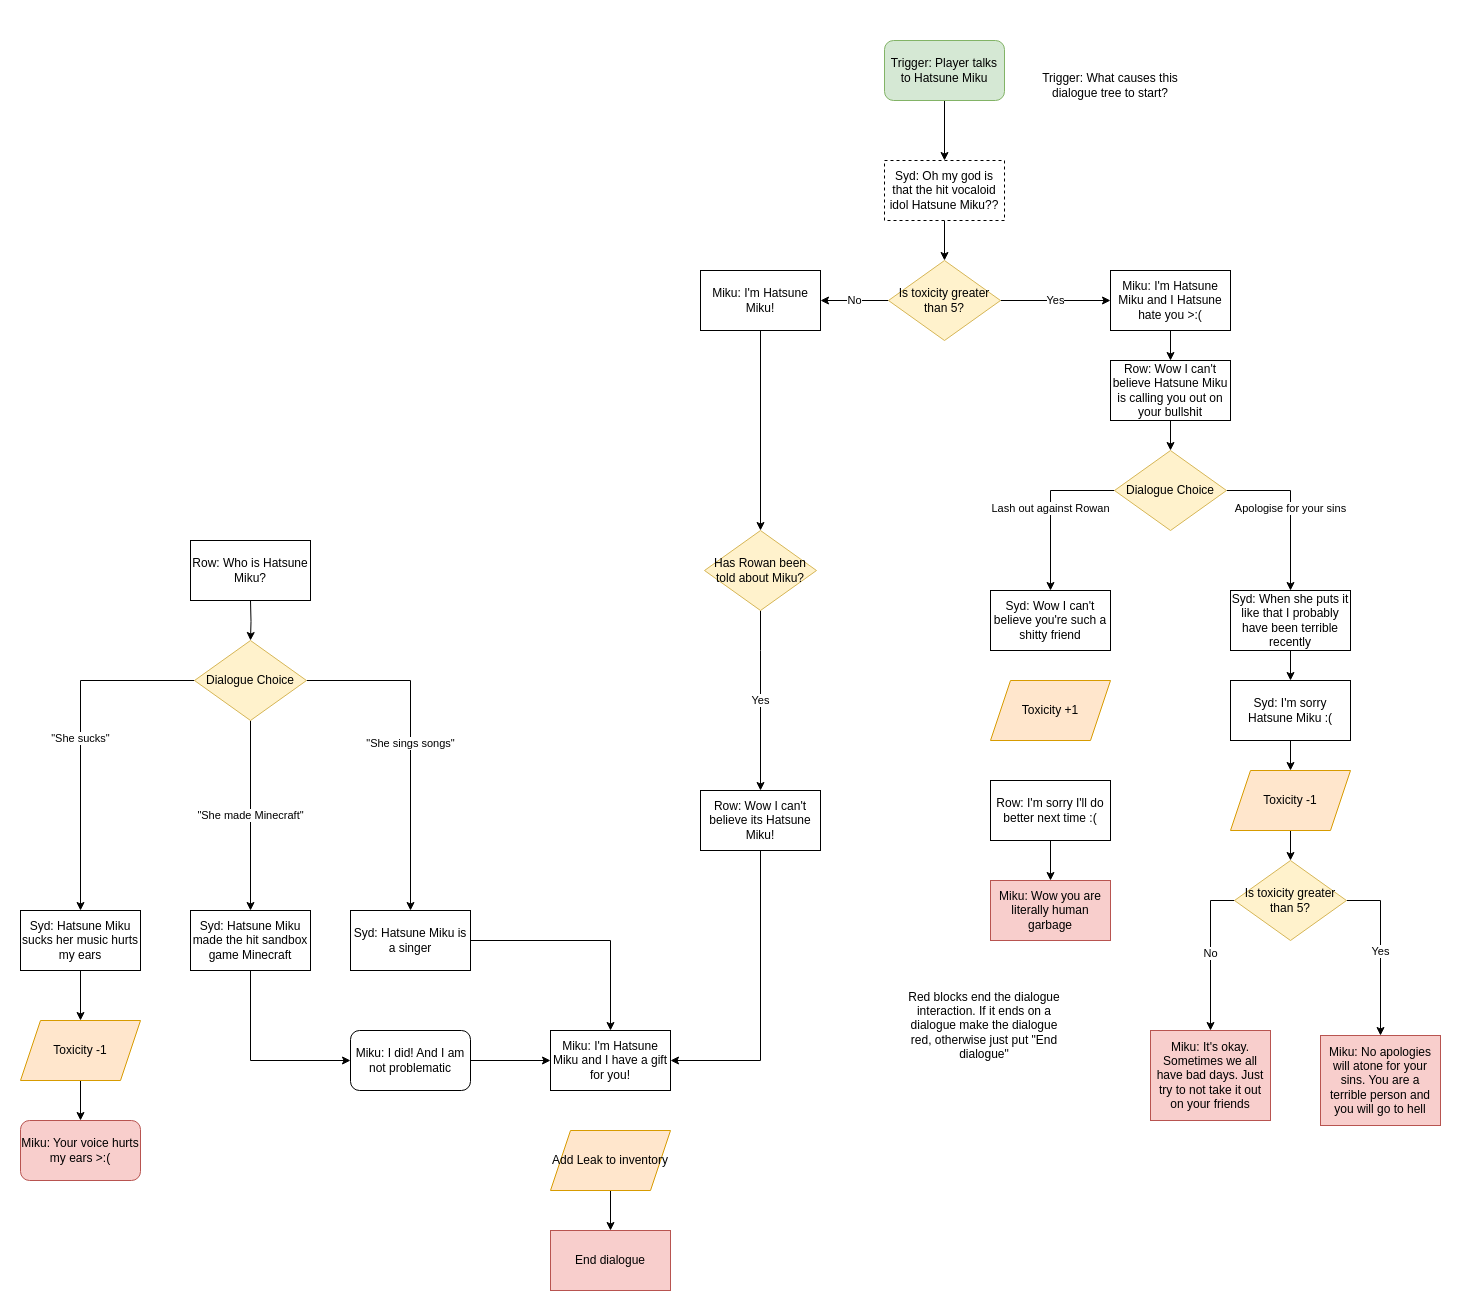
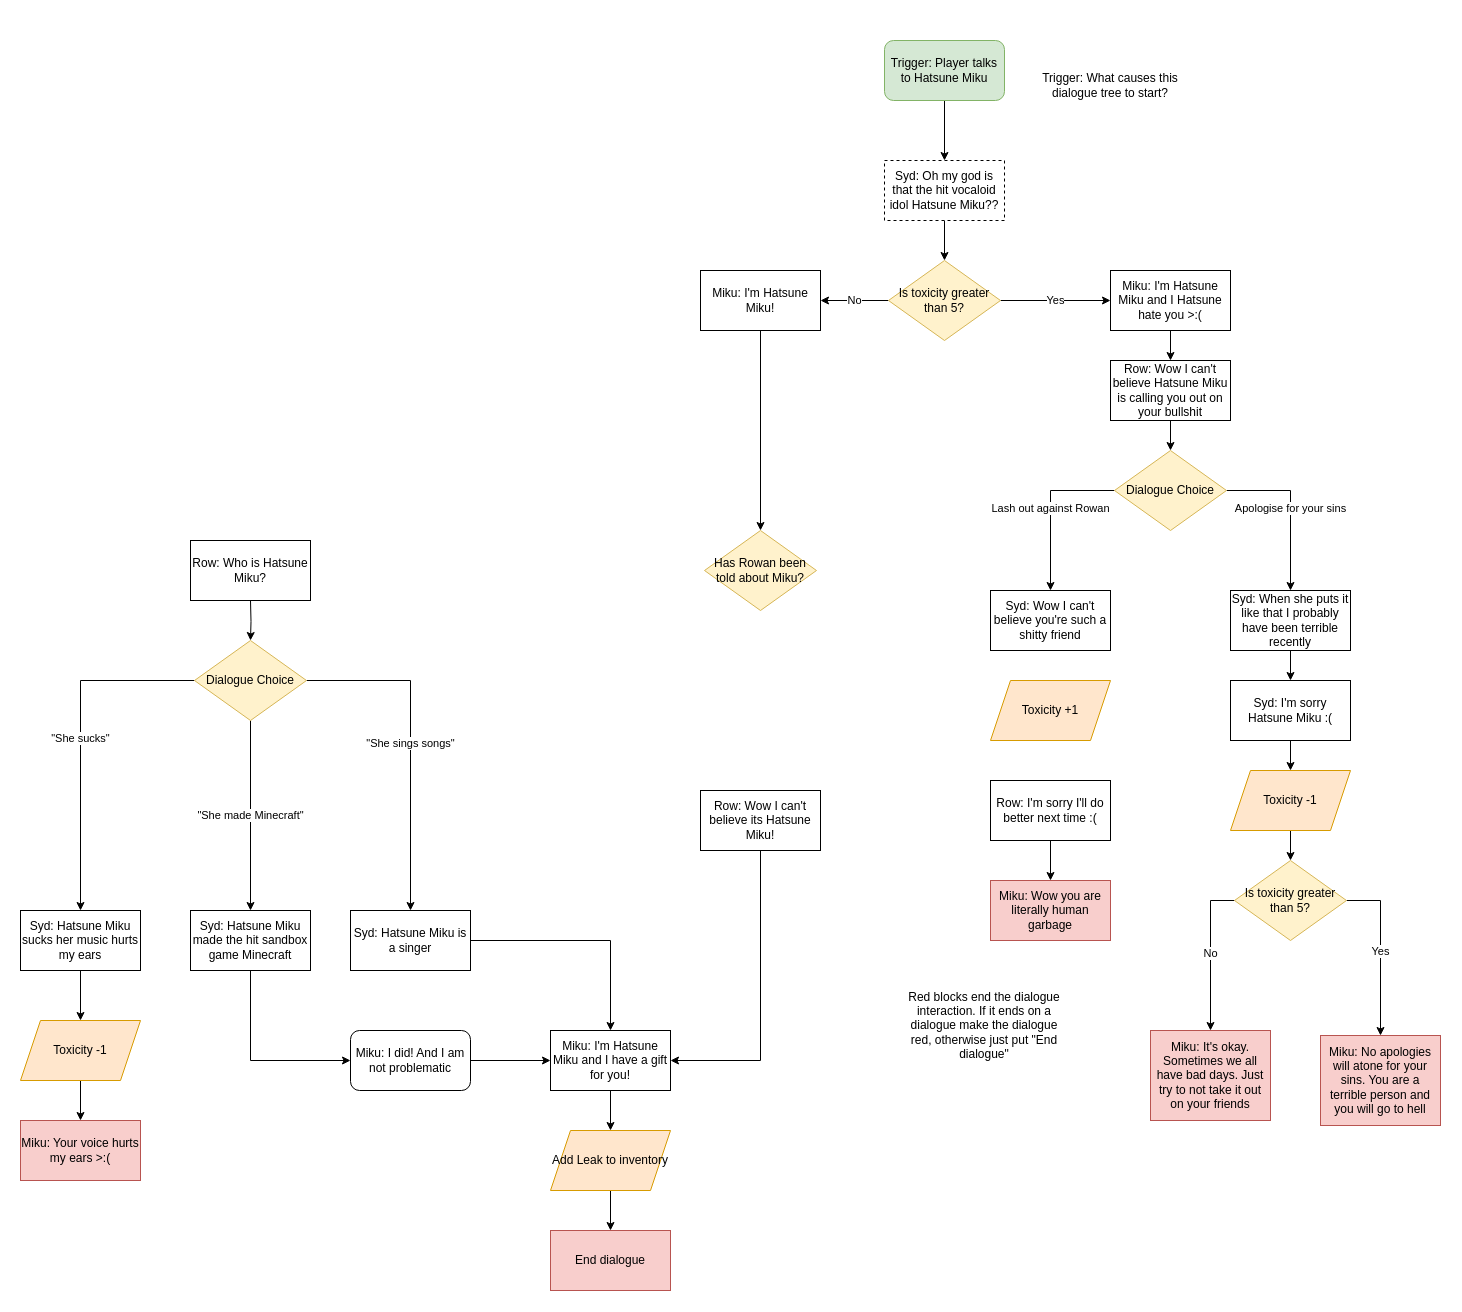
edge "Has Rowan been told about Miku?" -> "Row: Wow I can't believe its Hatsune Miku!": removed, label "Yes"
edge "Miku: I'm Hatsune Miku and I have a gift for you!" -> "Add Leak to inventory": added
node "Miku: Your voice hurts my ears >:(": shape rounded rectangle -> rectangle
